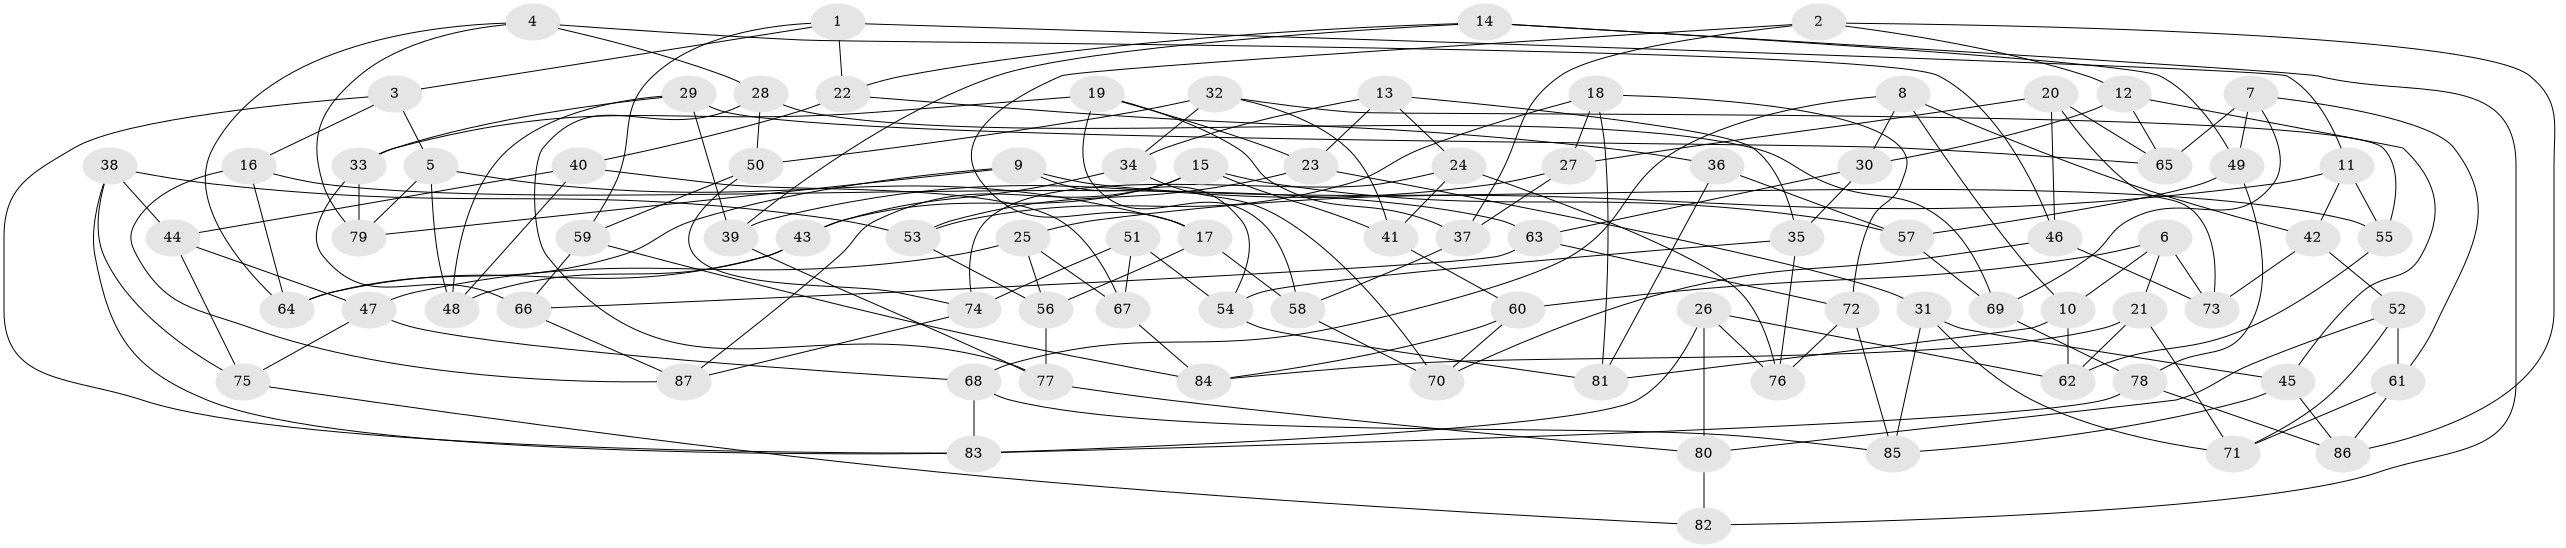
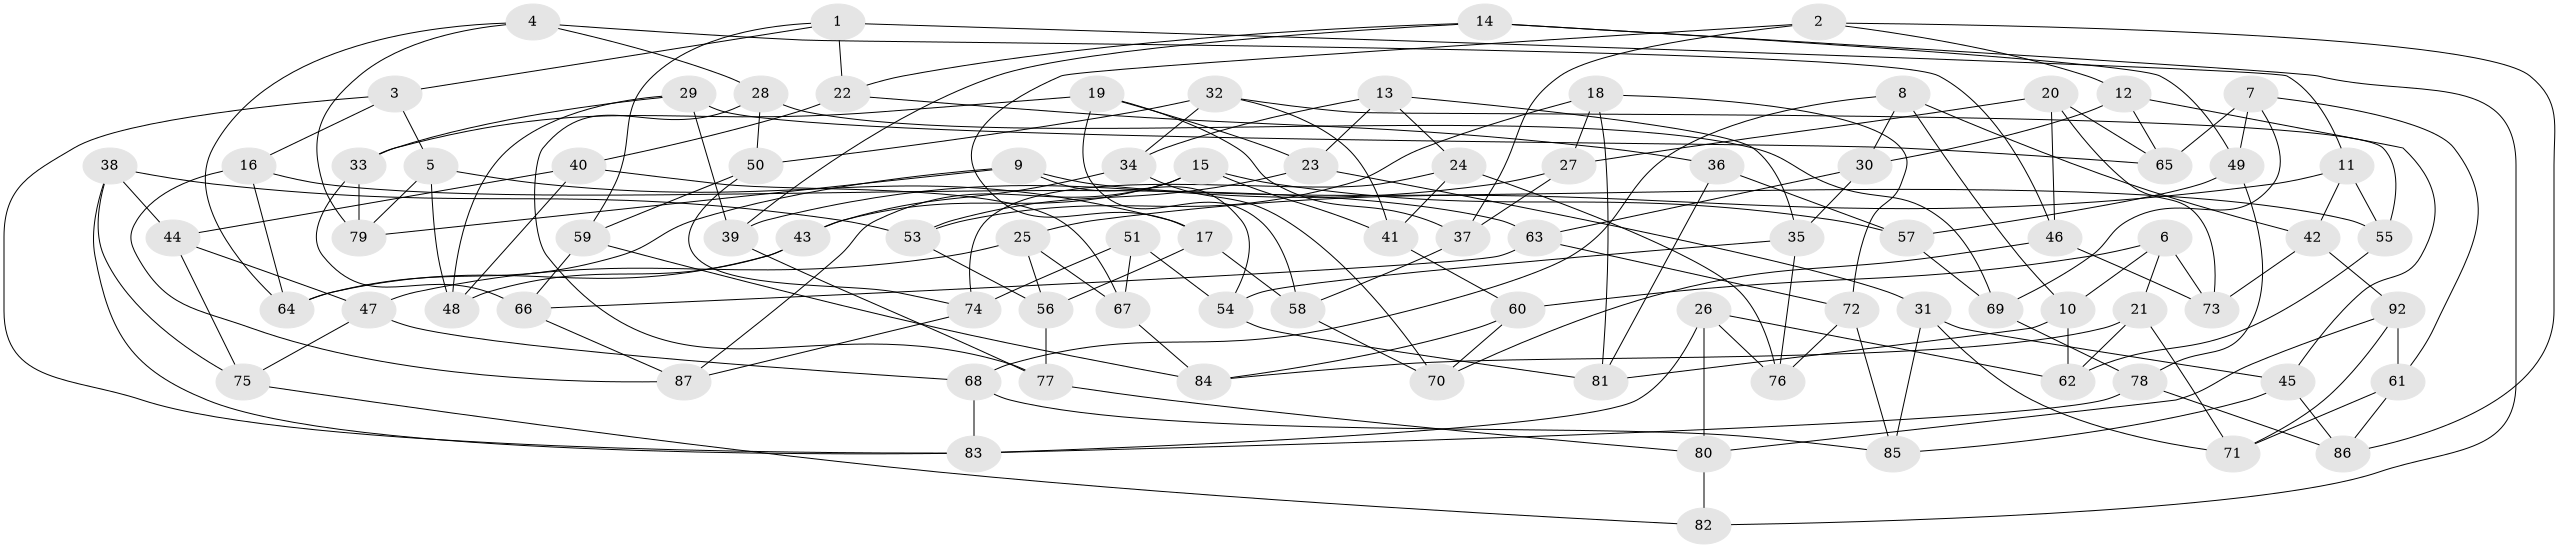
node "52": label "52" -> "92"
